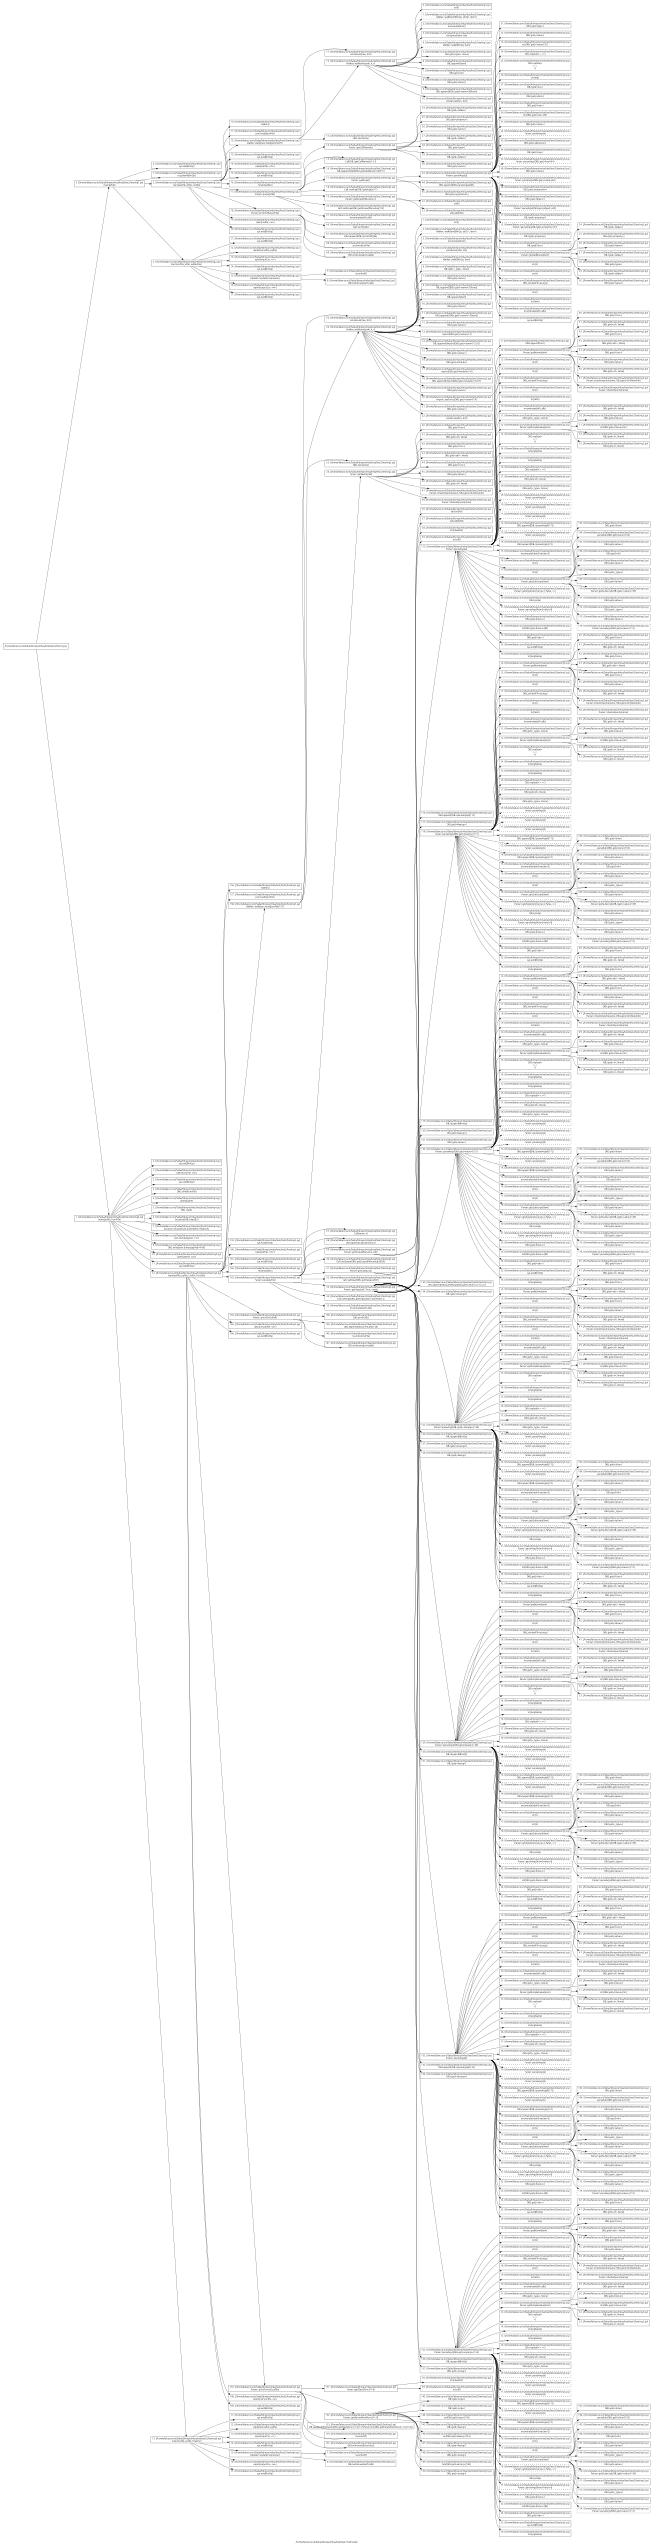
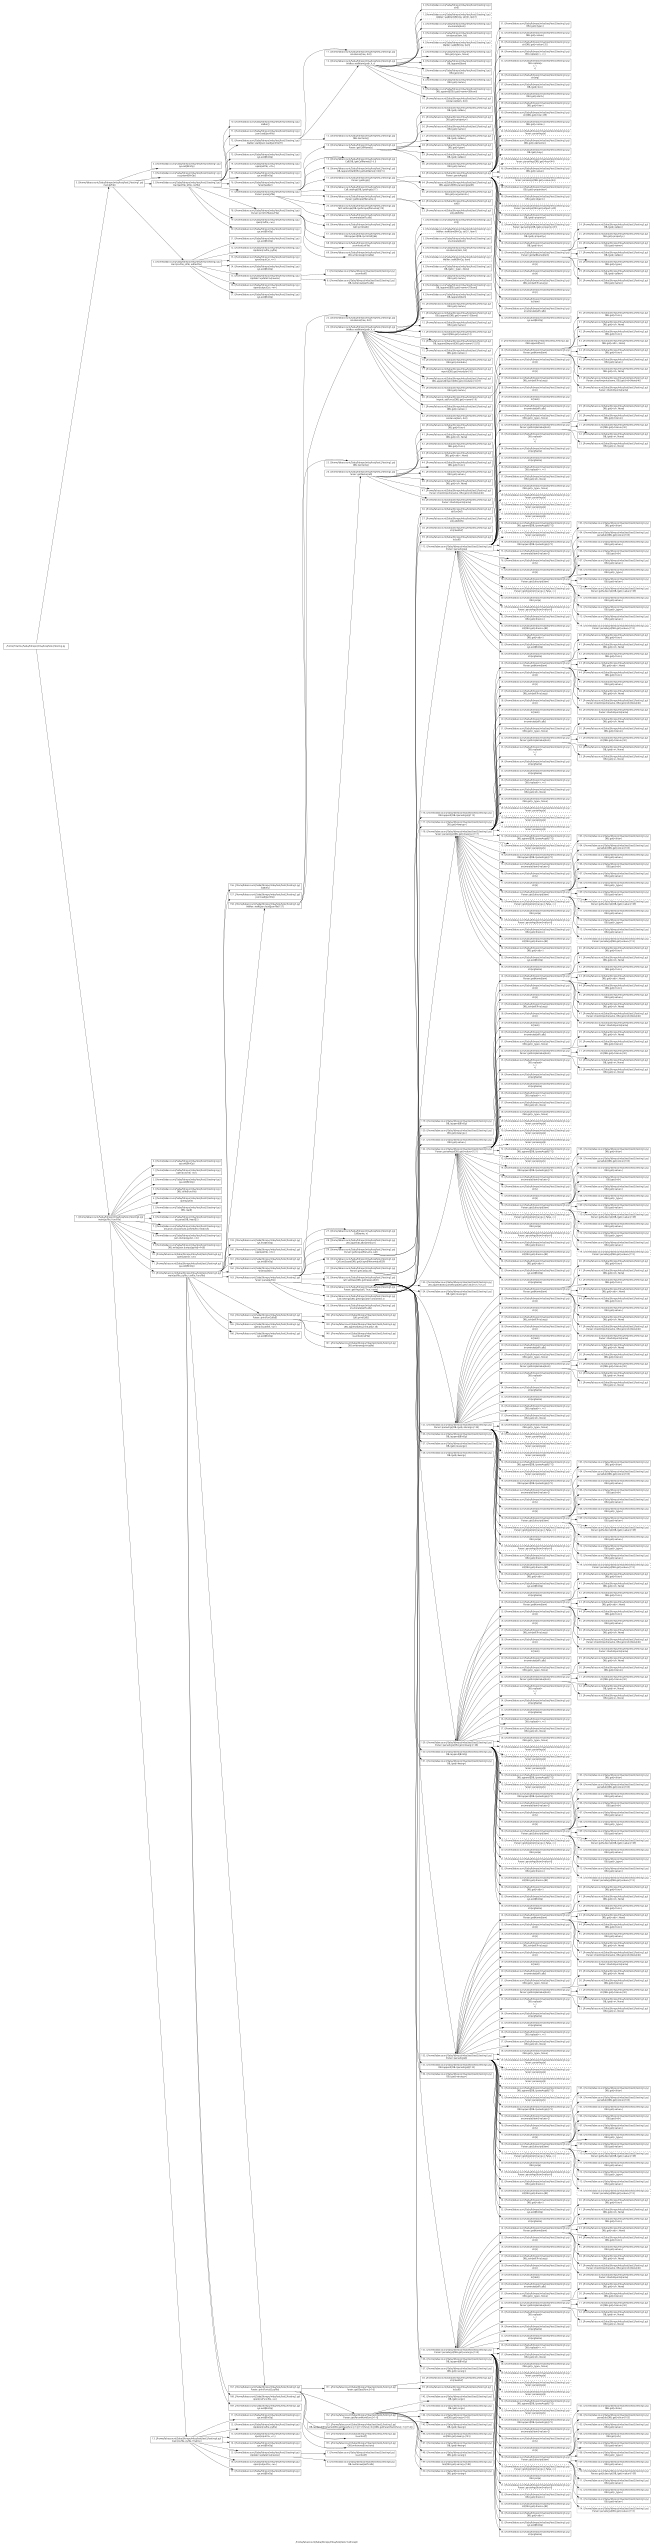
node "/home/labaccount/Saba/bbrepo/mlsa/test/test2/testing.py": label "/home/labaccount/Saba/bbrepo/mlsa/test/test2/testing.py" -> "/home/finalCsv/Saba/bbrepo/mlsa/test/test2/testing.py"
